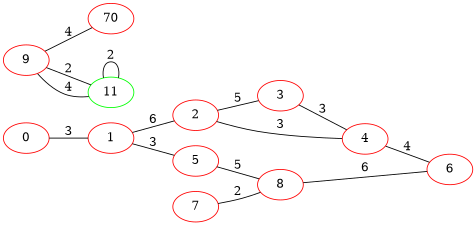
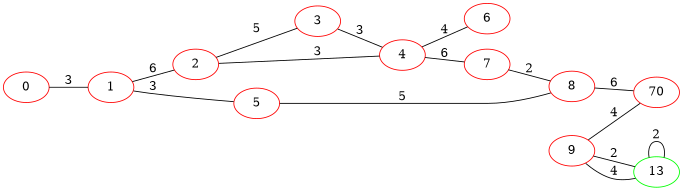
edge "4" -- "7": added, label "6"
node "11": label "11" -> "13"
edge "6" -- "8": now "70" -- "8"
